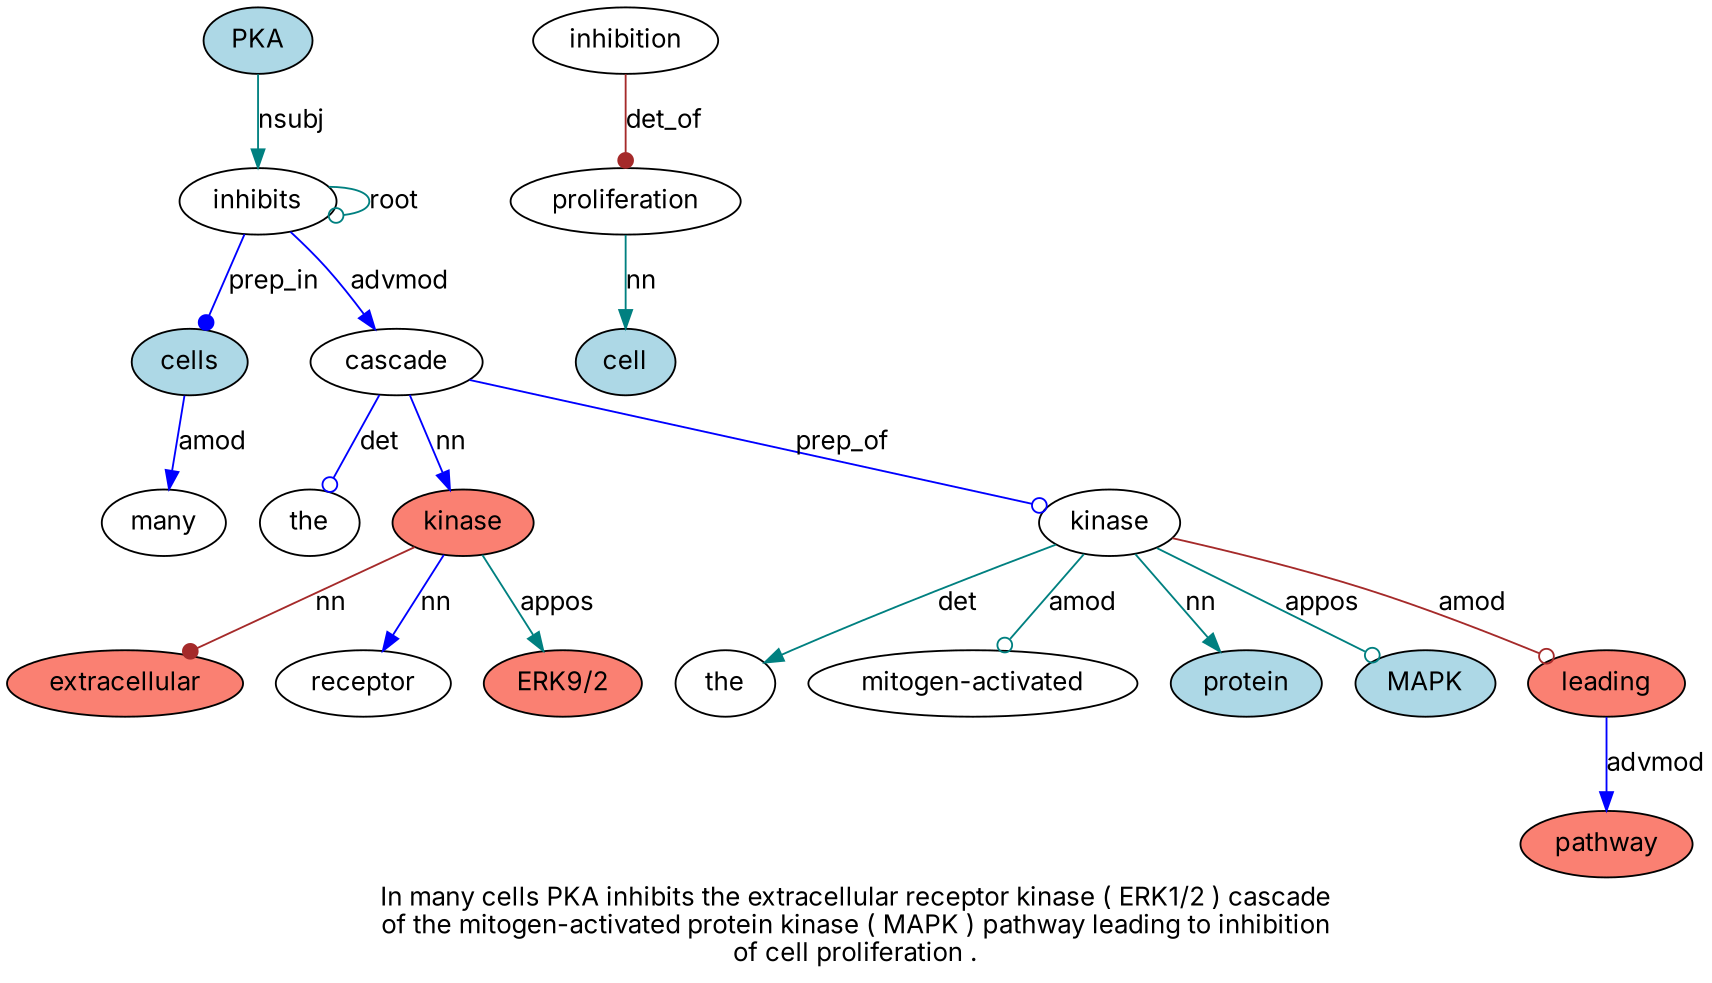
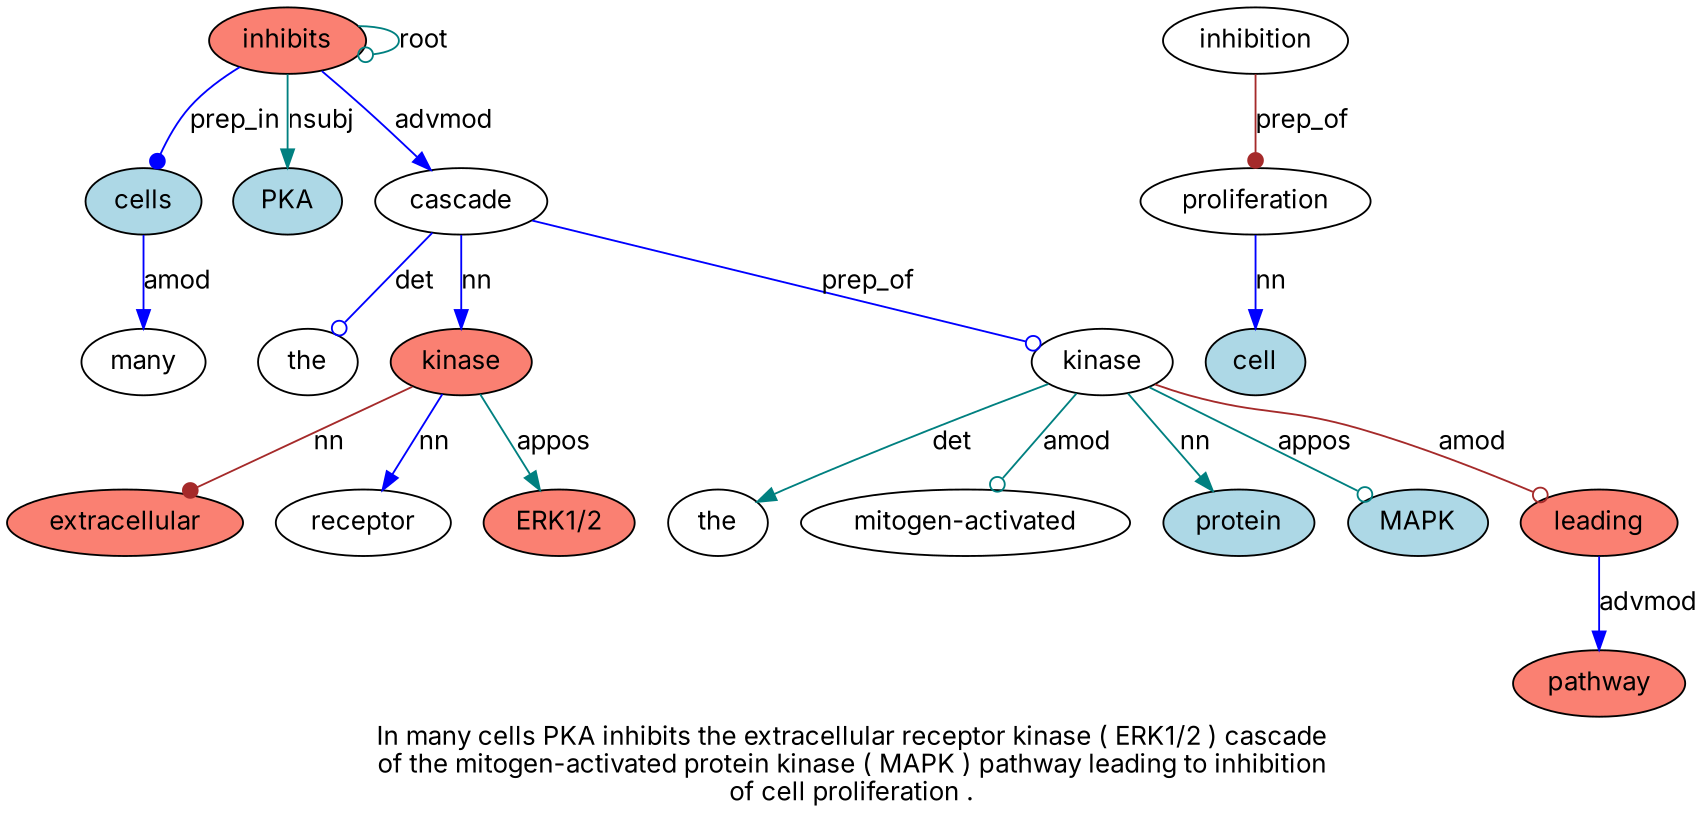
edge "PKA" -> "inhibits": reversed
edge "inhibition" -> "proliferation": label "det_of" -> "prep_of"
node "inhibits": fillcolor white -> salmon
edge "proliferation" -> "cell": color teal -> blue
node "ERK9/2": label "ERK9/2" -> "ERK1/2"
